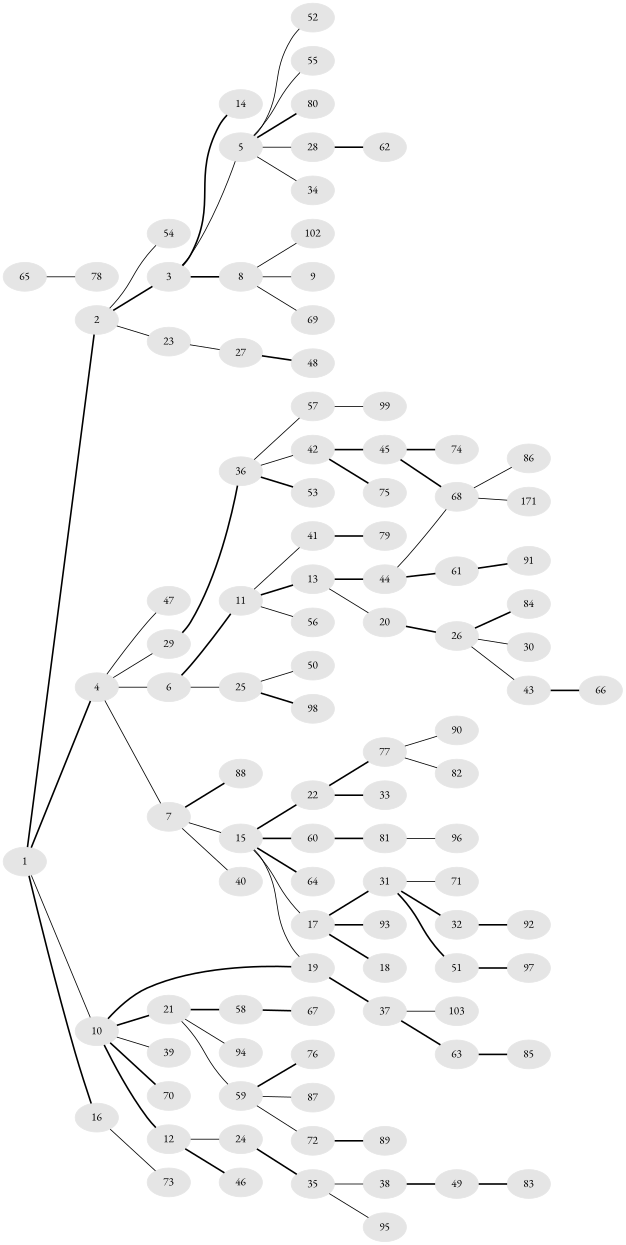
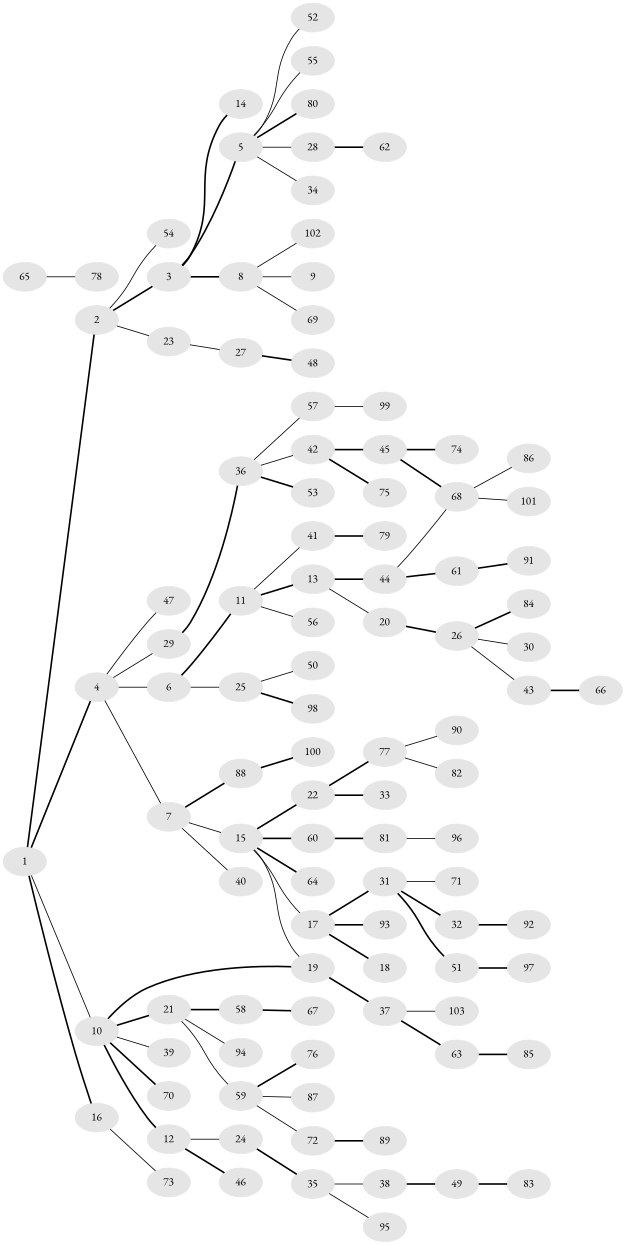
edge "5" -- "3": style solid -> bold
node "171": label "171" -> "101"
node "100": added
